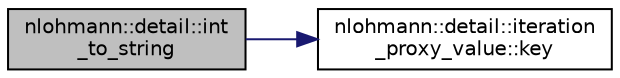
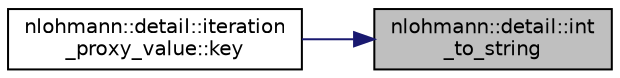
edge "nlohmann::detail::int _to_string" -> "nlohmann::detail::iteration _proxy_value::key": reversed
